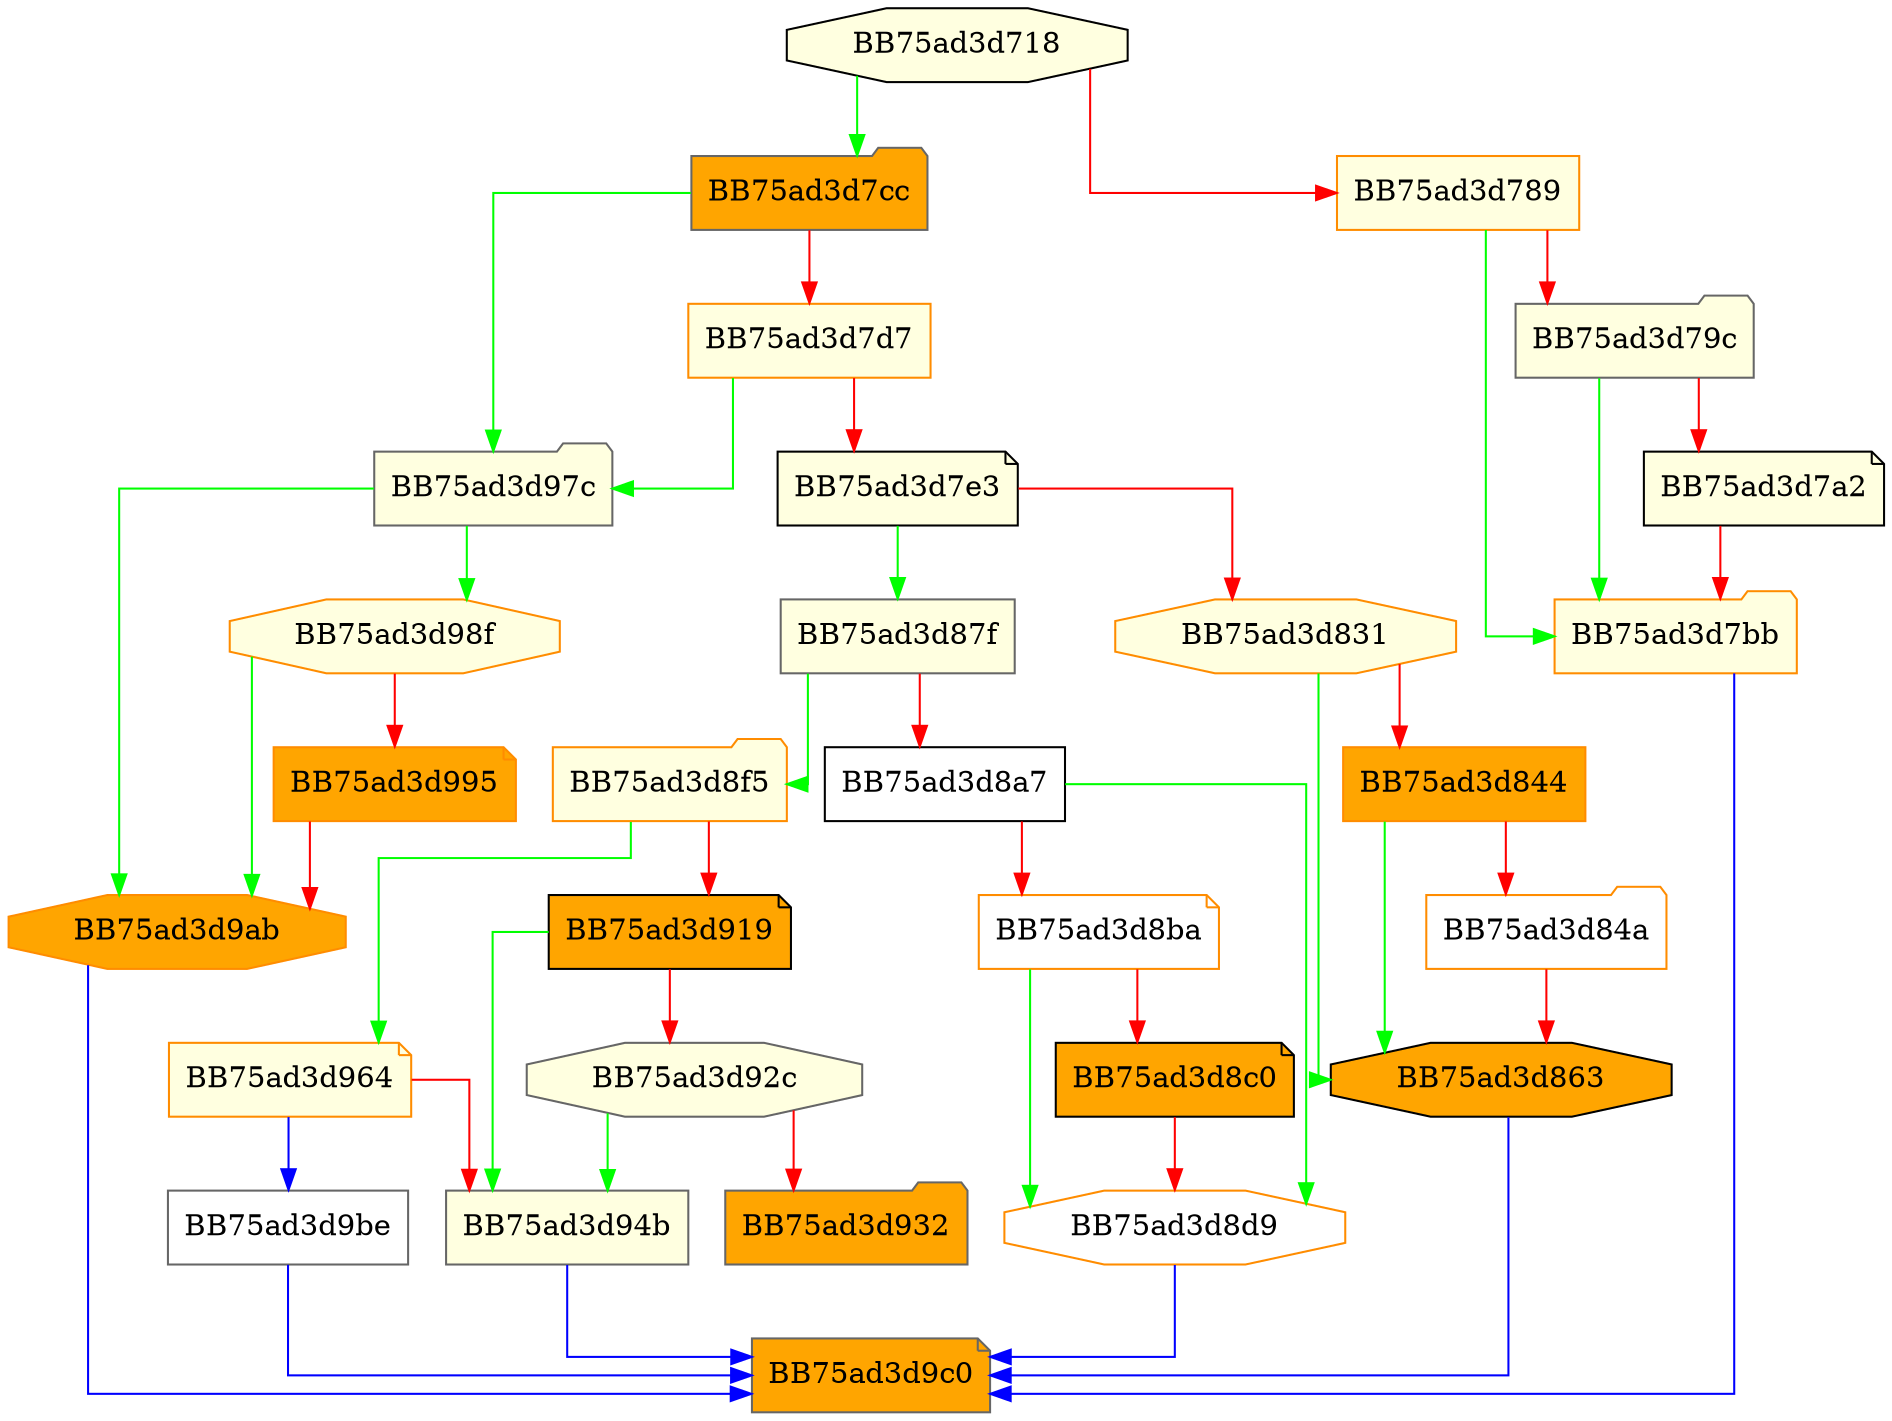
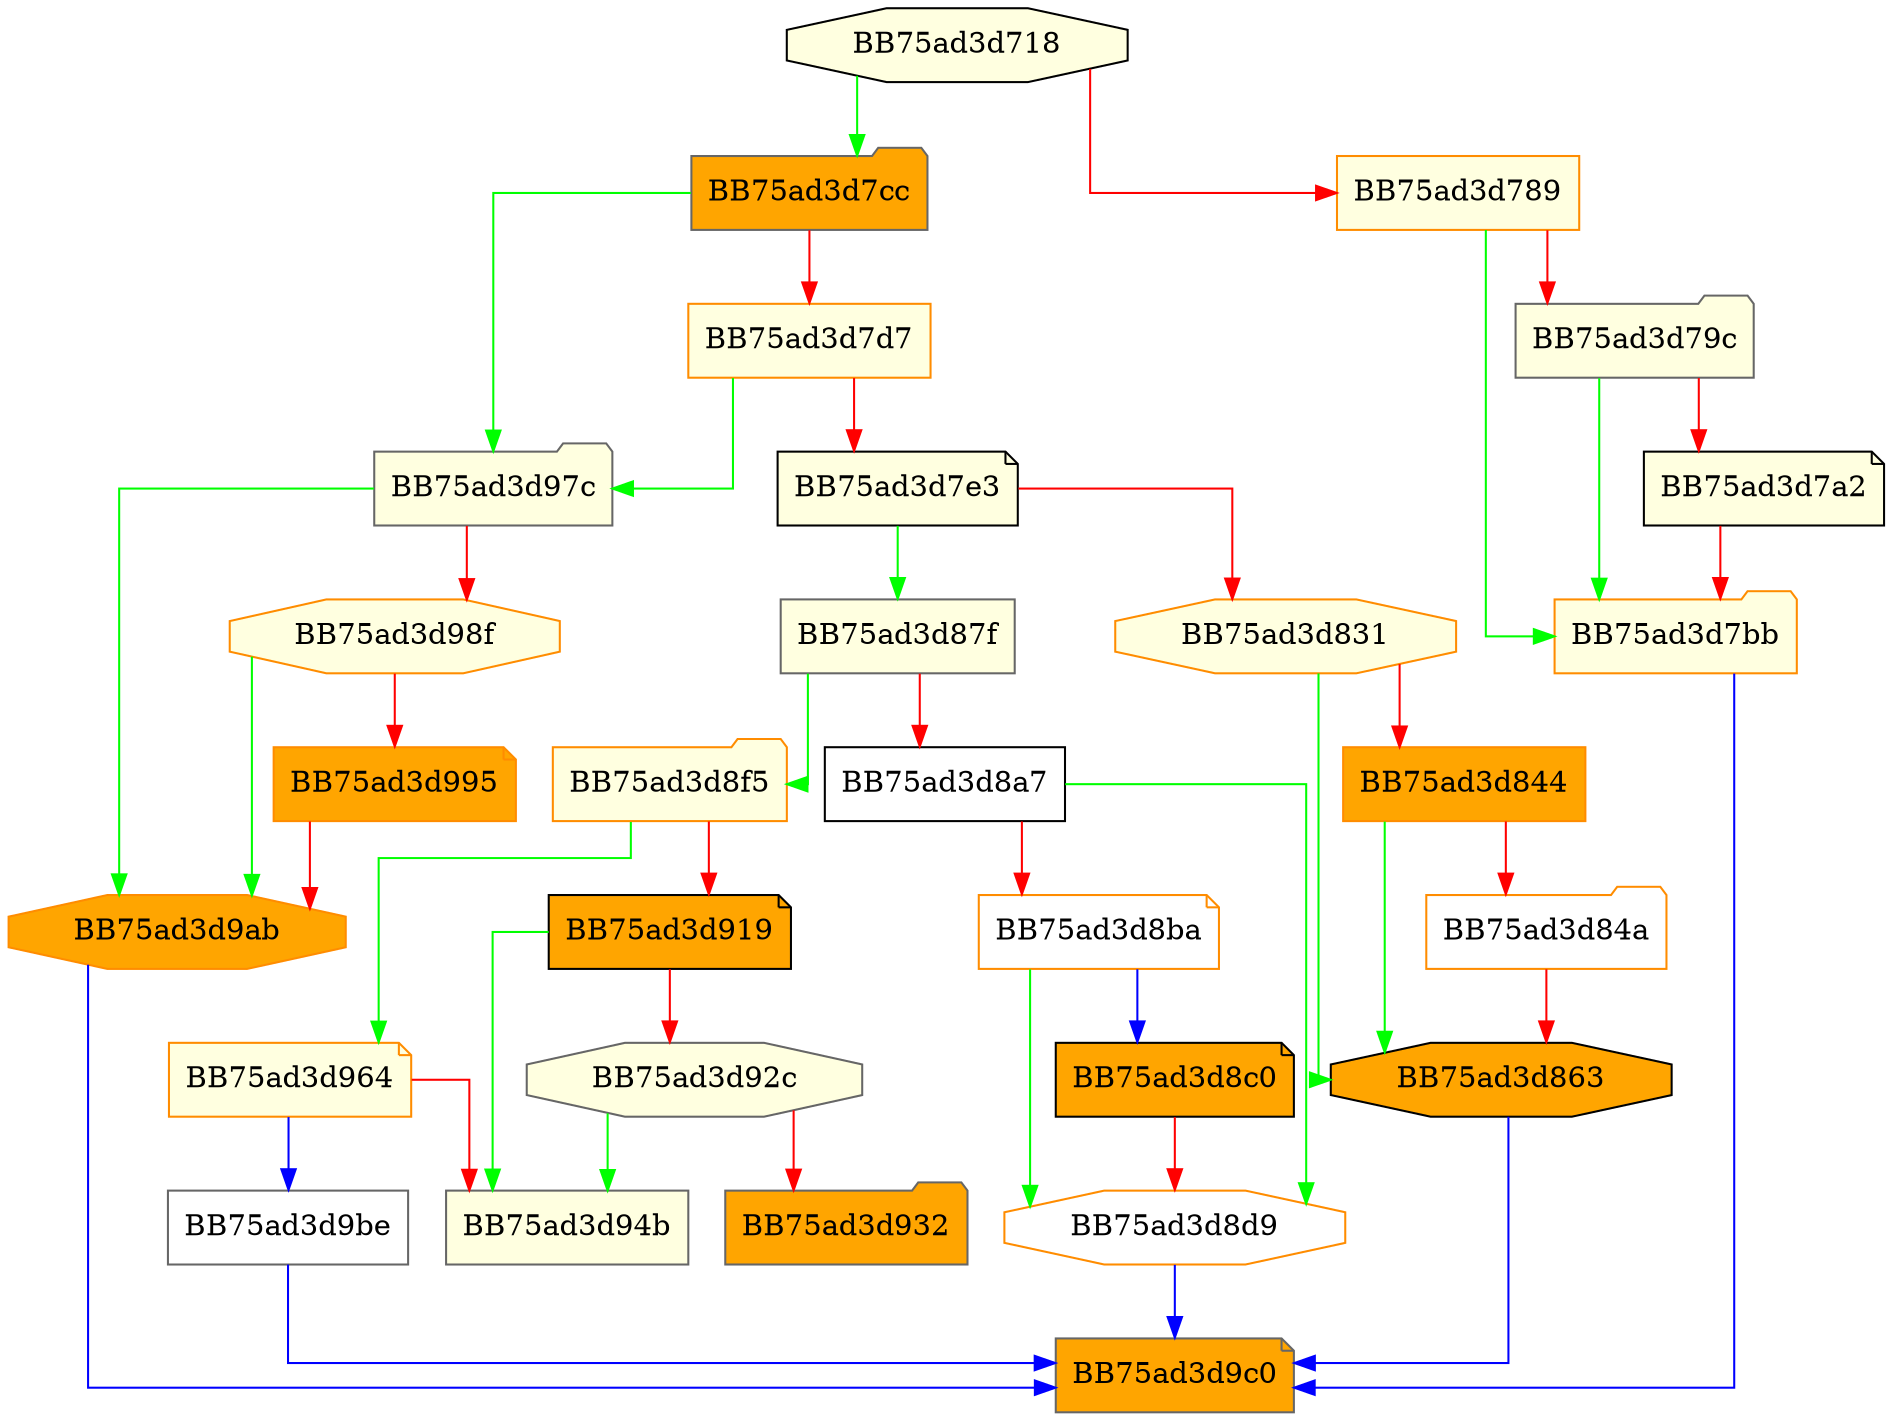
edge "BB75ad3d97c" -> "BB75ad3d98f": color green -> red
edge "BB75ad3d8ba" -> "BB75ad3d8c0": color red -> blue
edge "BB75ad3d94b" -> "BB75ad3d9c0": removed
